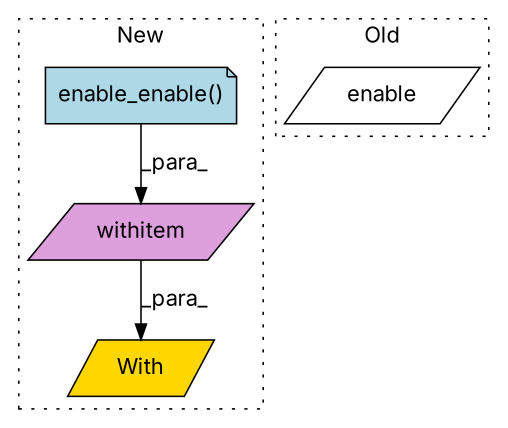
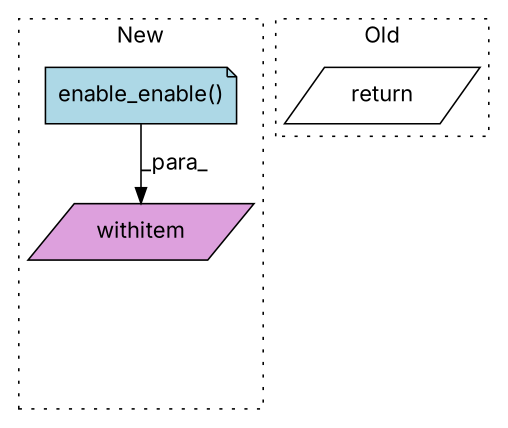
node "enable": label "enable" -> "return"
node "With": removed
